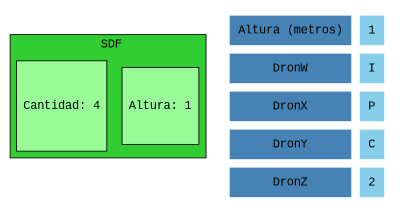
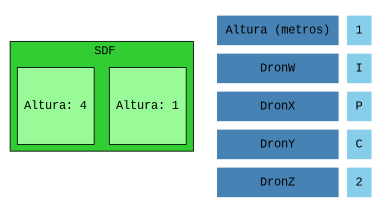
node "Cantidad: 4": label "Cantidad: 4" -> "Altura: 4"
